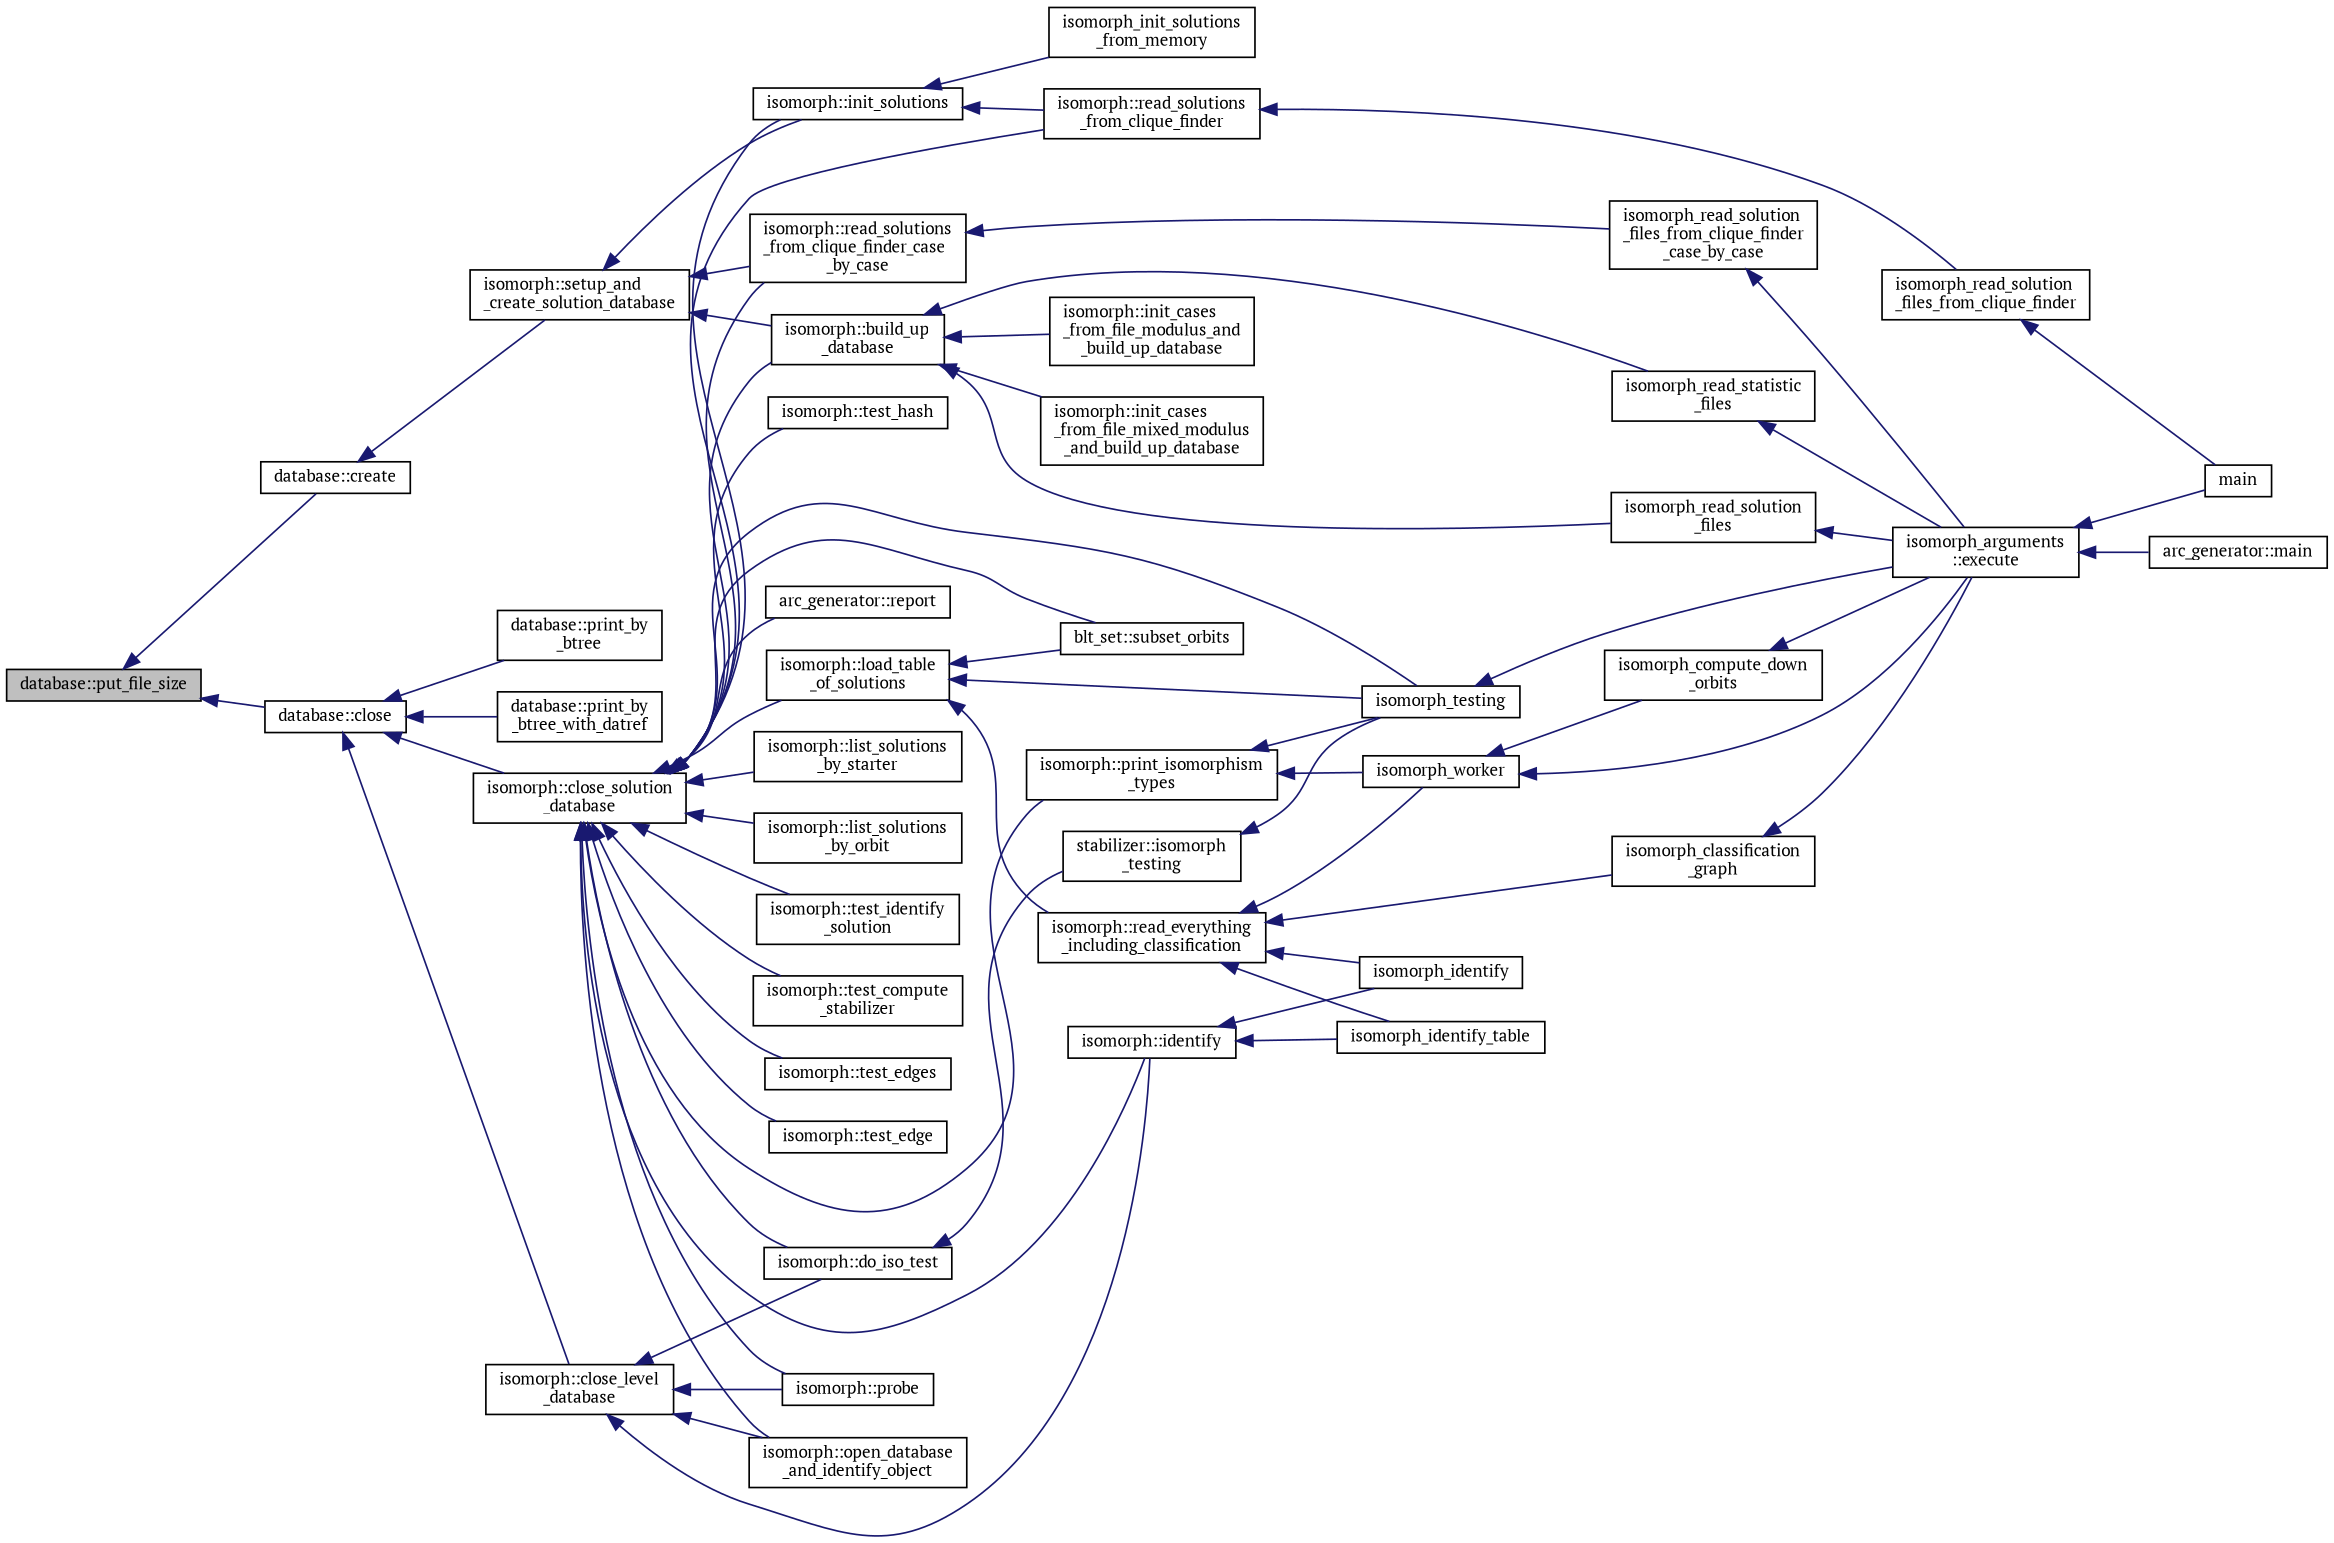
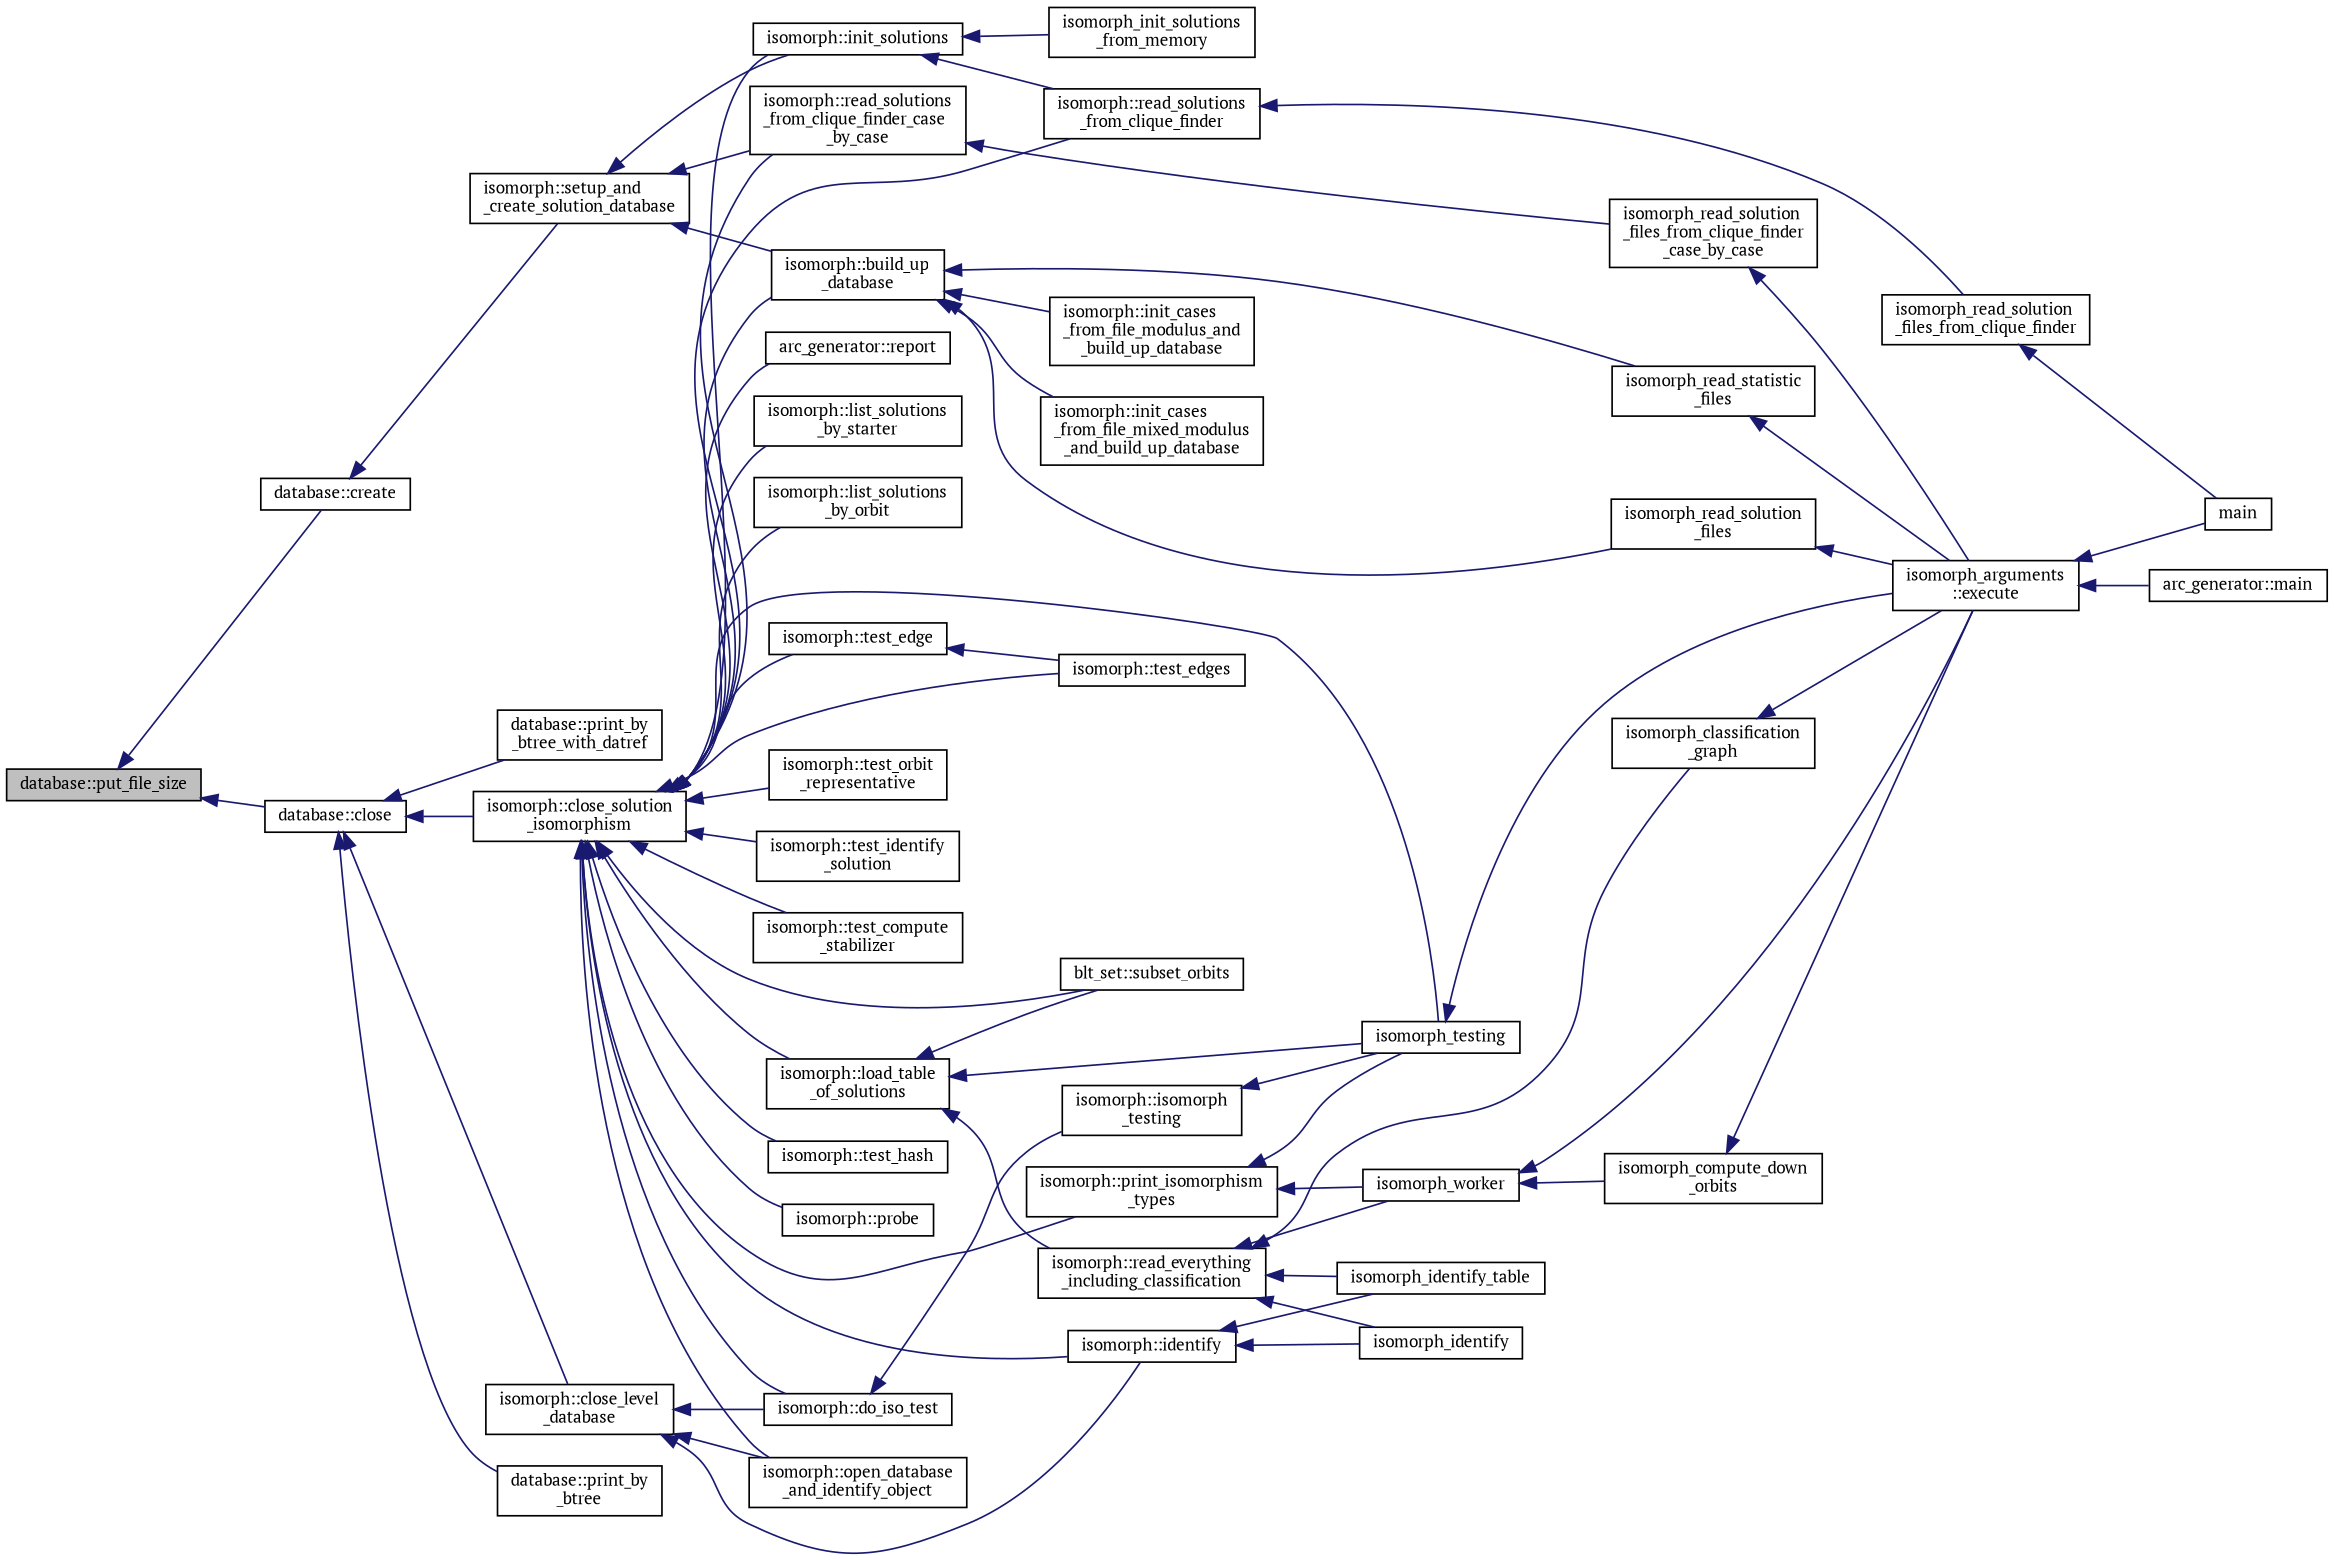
edge "isomorph::test_edges" -> "isomorph::test_edge": added
node "isomorph::test_orbit _representative": added
node "isomorph::close_solution _database": label "isomorph::close_solution _database" -> "isomorph::close_solution _isomorphism"
node "stabilizer::isomorph _testing": label "stabilizer::isomorph _testing" -> "isomorph::isomorph _testing"
edge "isomorph::probe" -> "isomorph::close_level _database": removed
